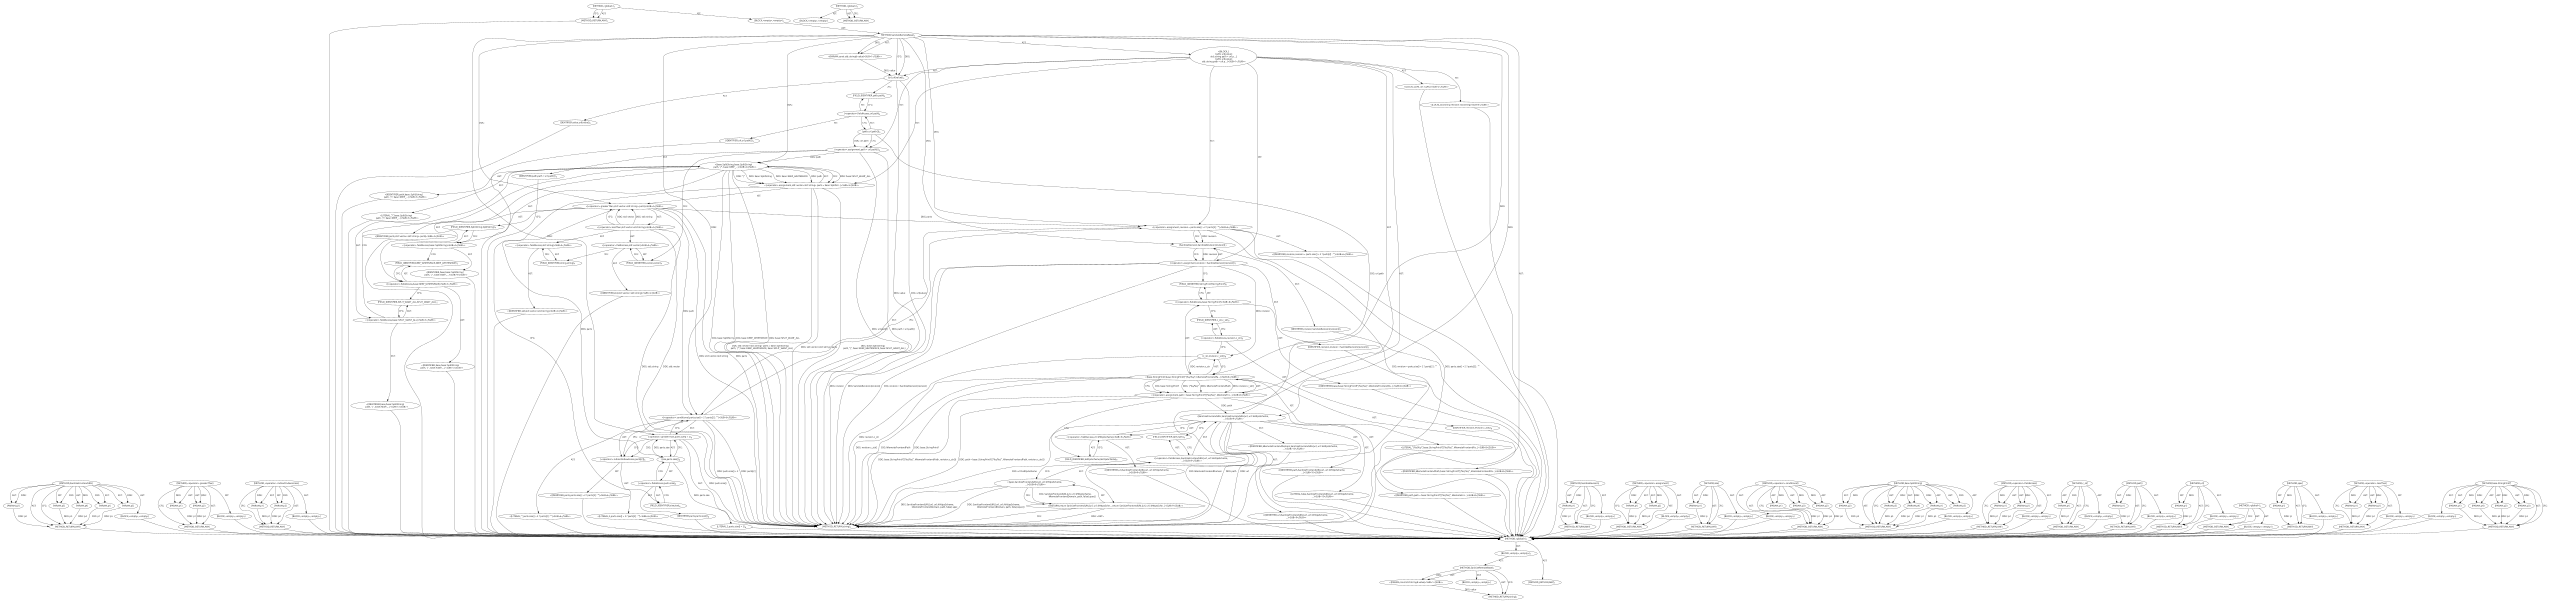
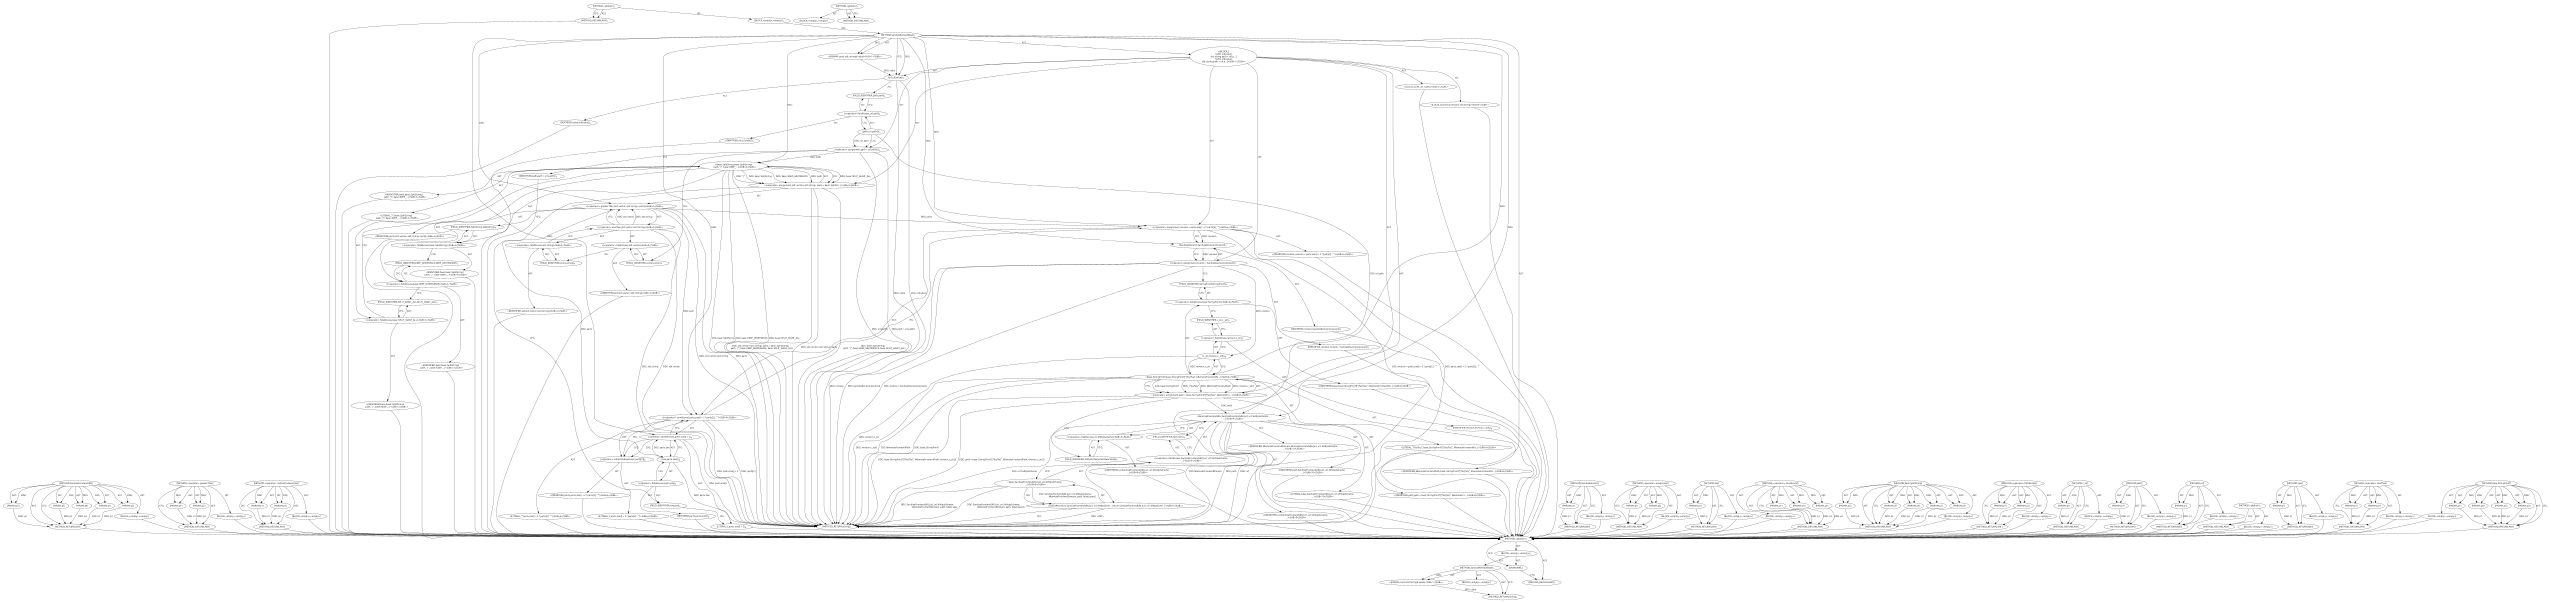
edge "<(<operator>.fieldAccess,std::string)<SUB>4</SUB>>" -> "<(<operator>.lessThan,std::vector<std::string)<SUB>4</SUB>>": added, label "CFG:"
edge "(c_str,revision.c_str())" -> "(<operator>.fieldAccess,revision.c_str)": added, label "AST:"
edge "(FIELD_IDENTIFIER,size,size)" -> "(<operator>.fieldAccess,parts.size)": now "(FIELD_IDENTIFIER,size,size)" -> "(LITERAL,2,parts.size() > 2)"
node "(UNKNOWN,,)": added
